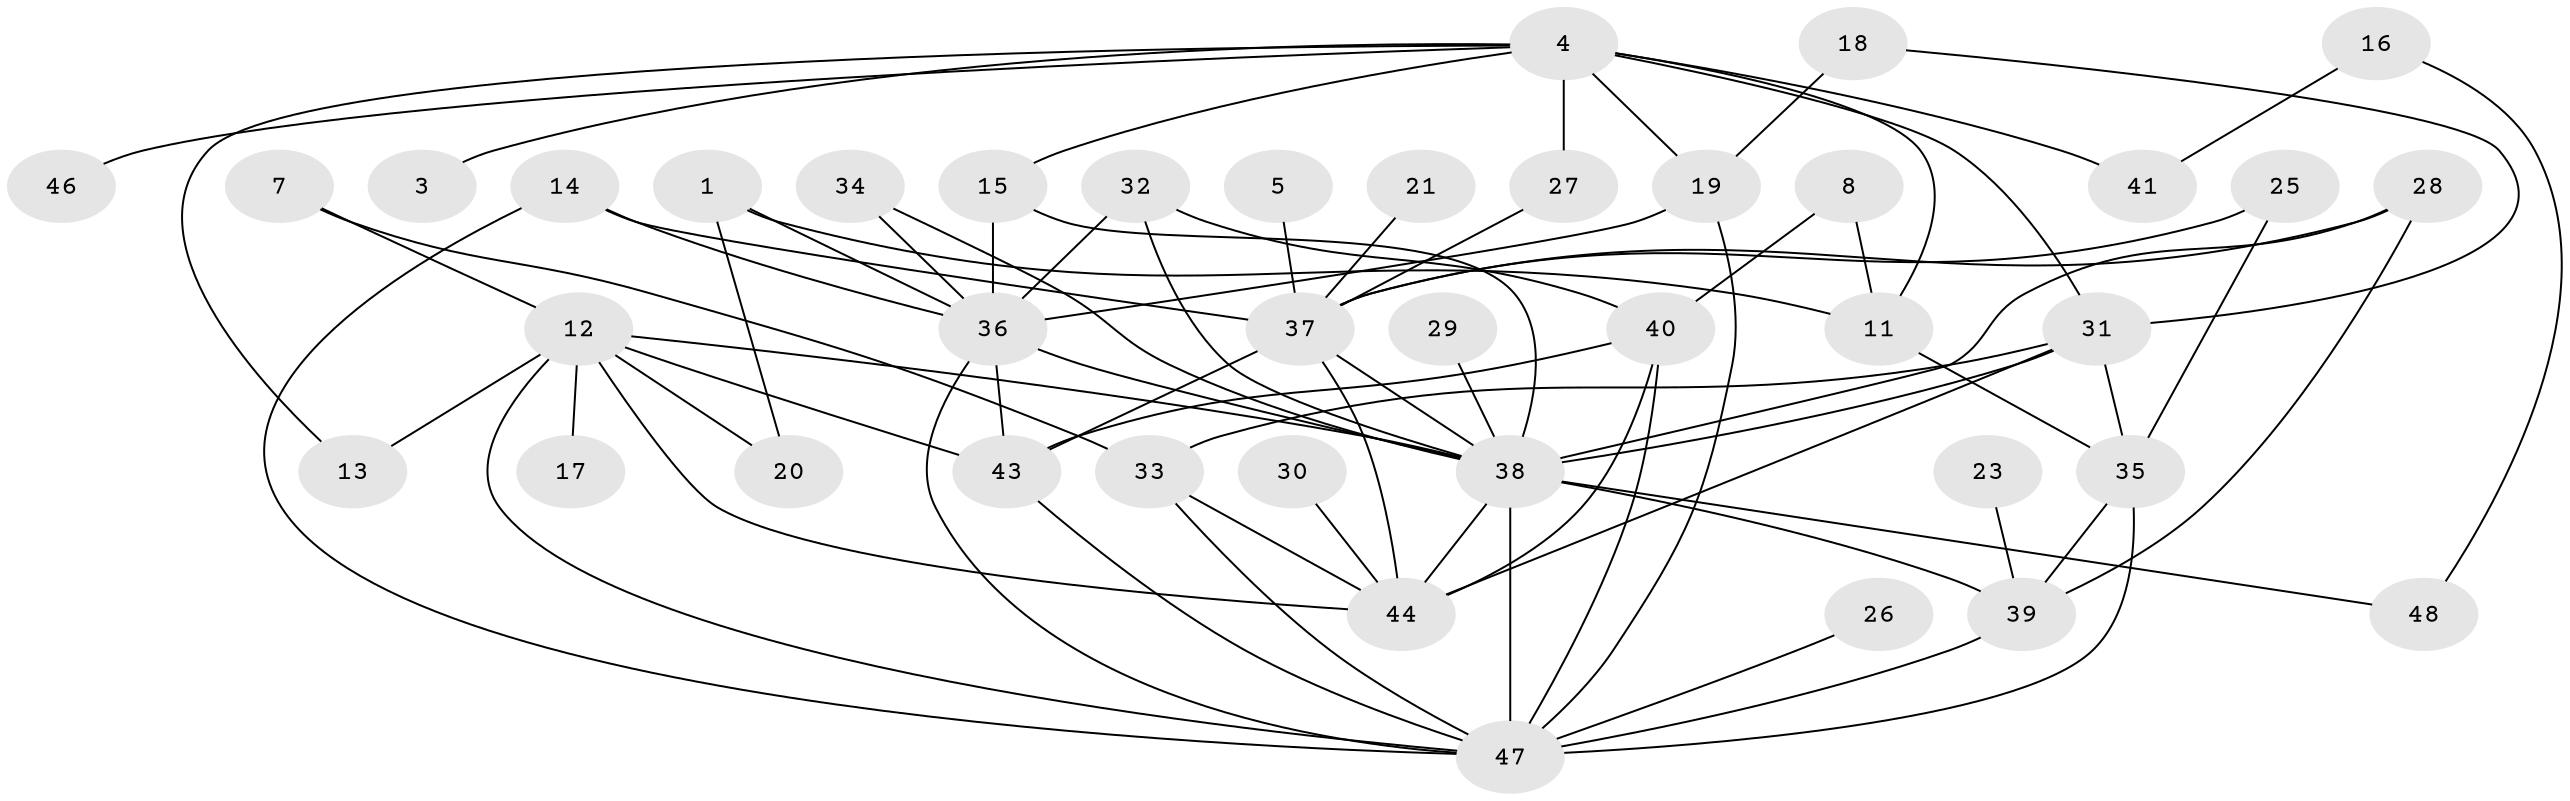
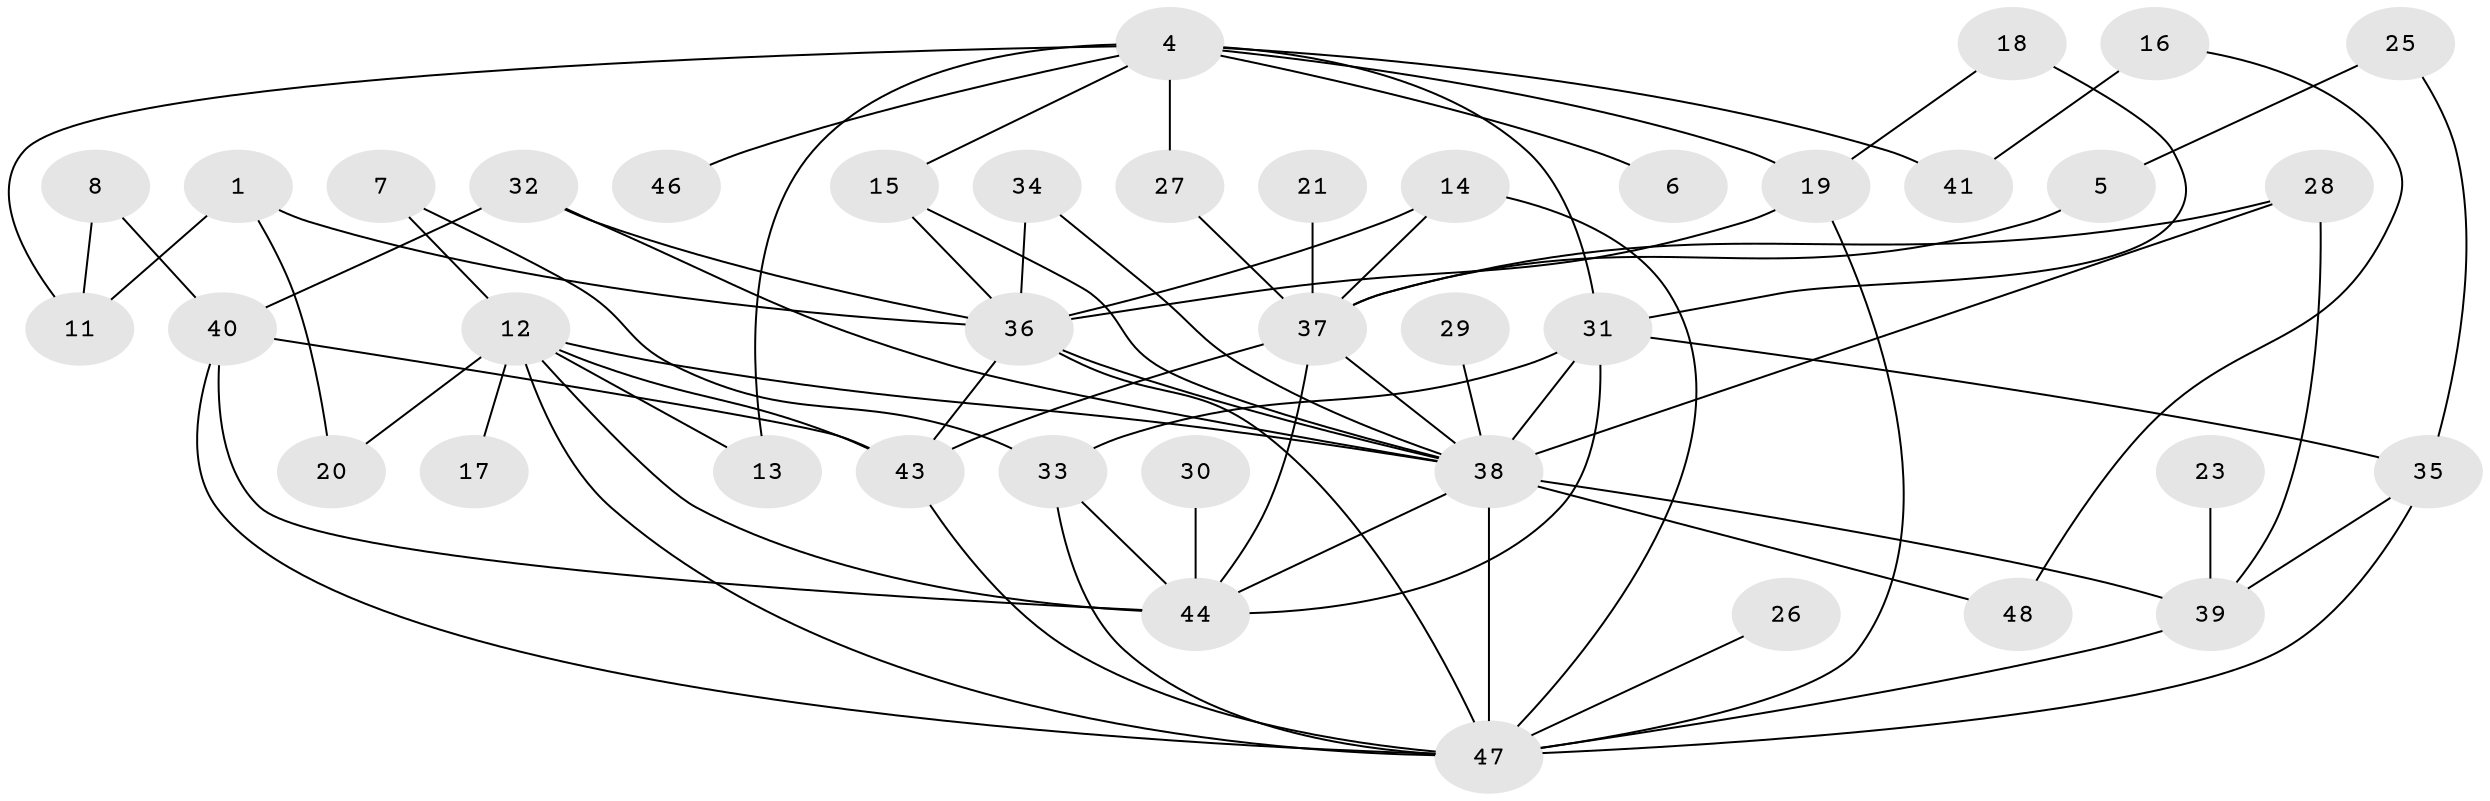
node "3": label "3" -> "6"
edge "25" -- "37": now "25" -- "5"
edge "11" -- "35": removed
